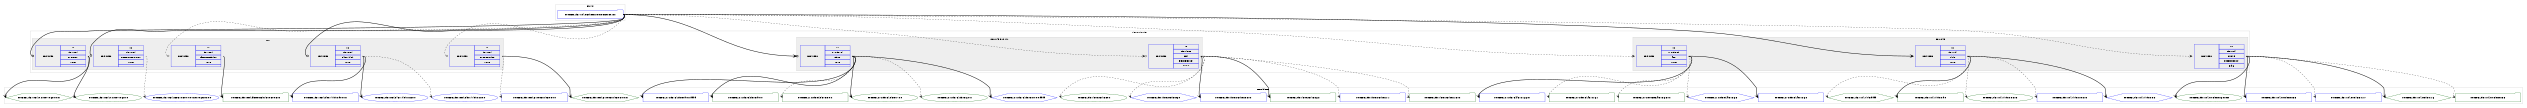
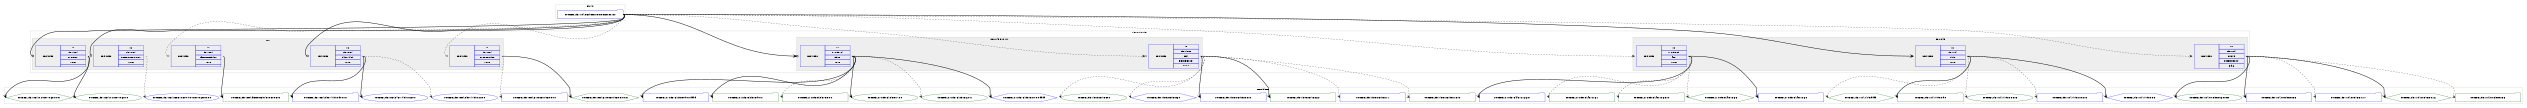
node "portage://sys-portage/flex-2.6.3-r1": label "portage://sys-portage/flex-2.6.3-r1" -> "portage://sys-devel/flex-2.6.3-r1"
node "portage://sys-devel/flex-2.6.3": color blue -> darkgreen
node "portage://dev-util/perl-3.14.6": label "portage://dev-util/perl-3.14.6" -> "portage://dev-util/cmake-3.14.6"
